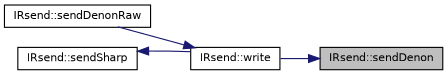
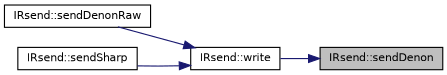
edge "IRsend::write" -> "IRsend::sendSharp": reversed
